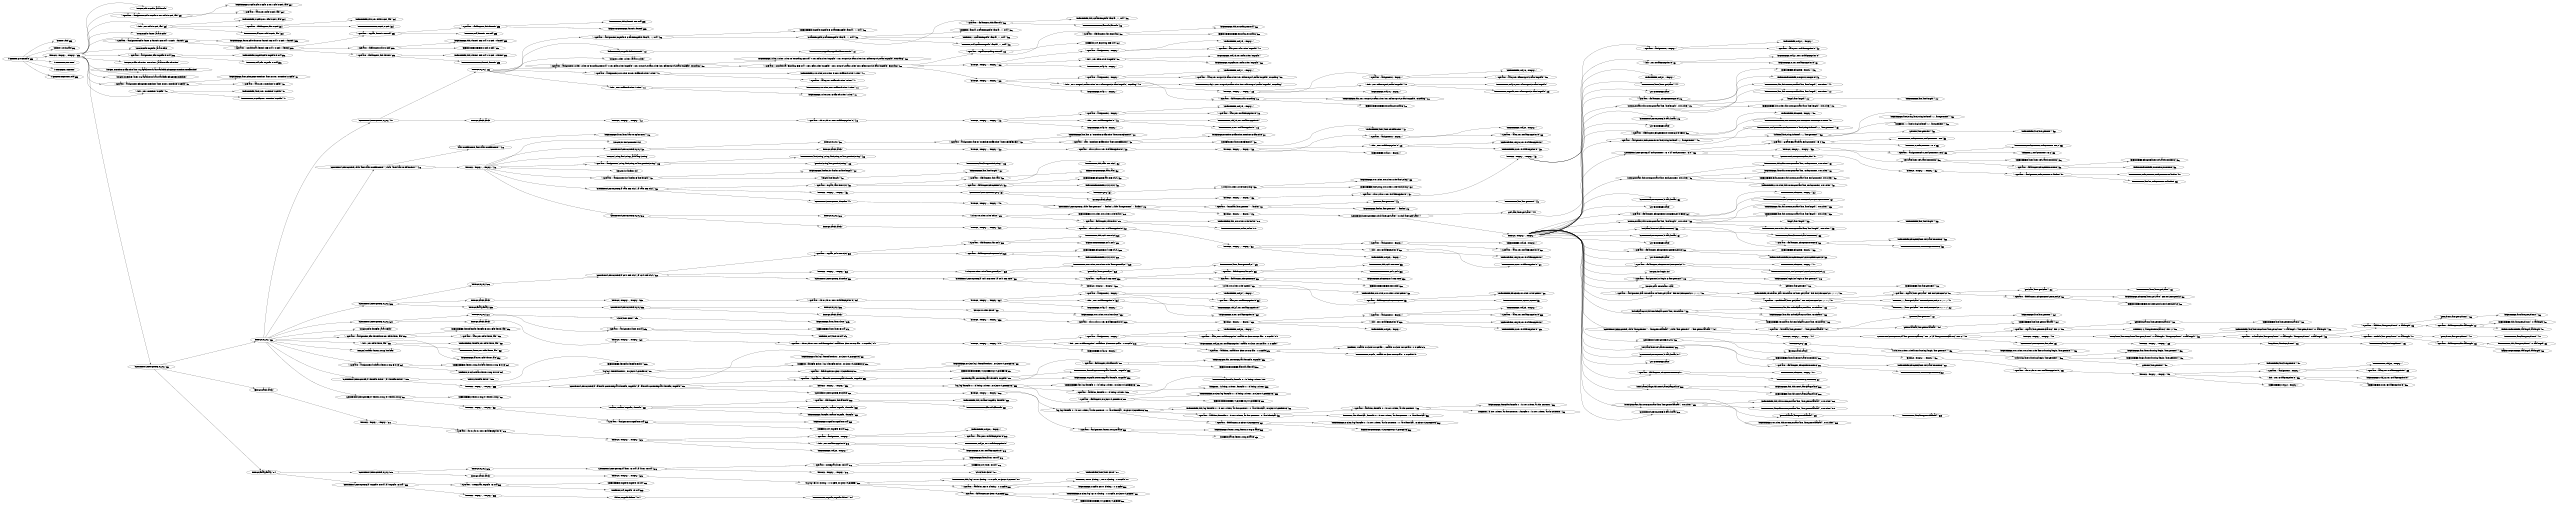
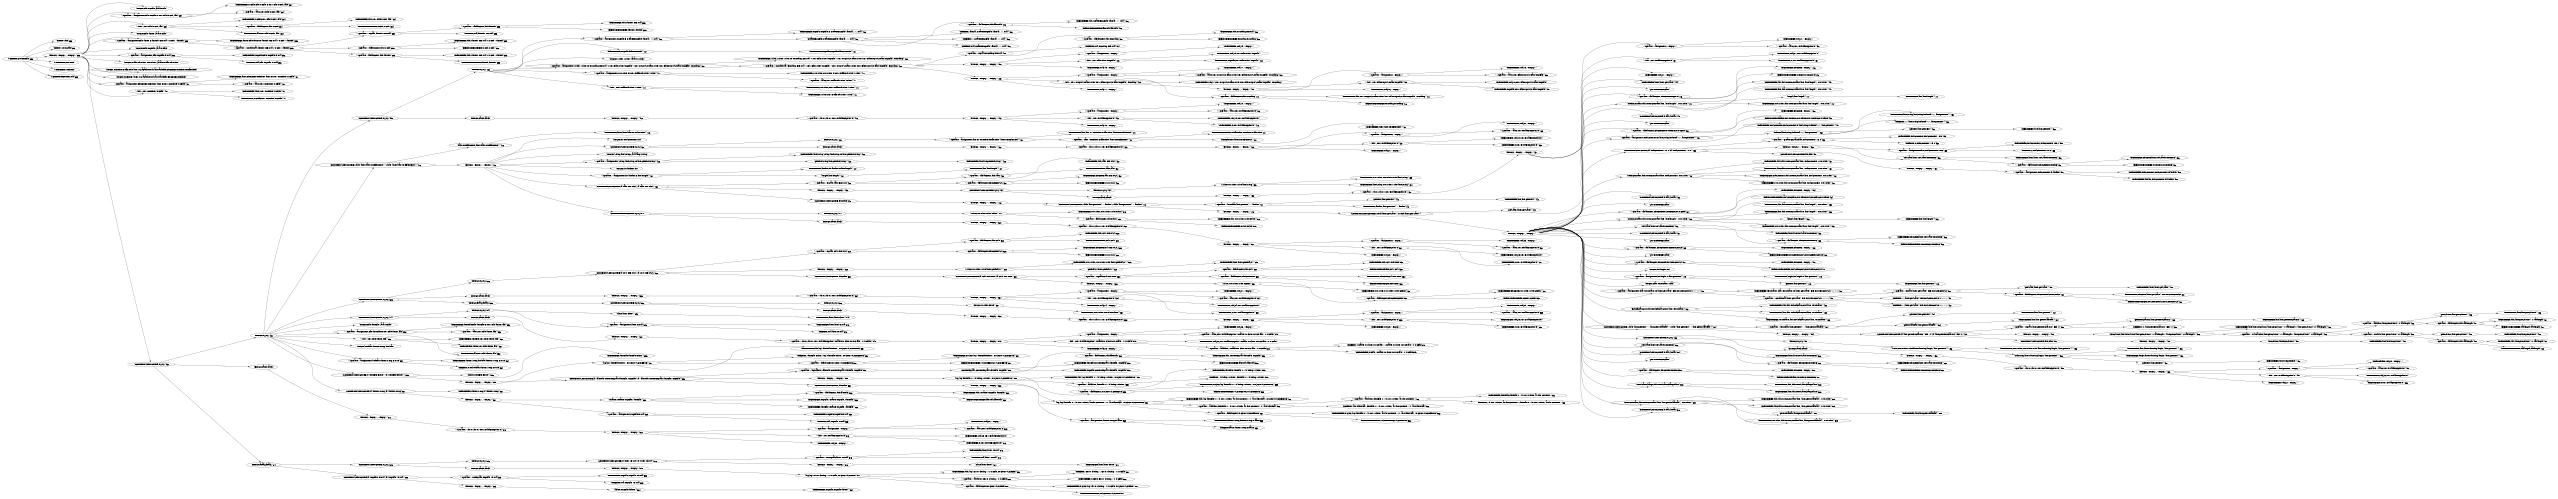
node "(<operator>.alloc,new FileWriter(tmpFile))": removed
